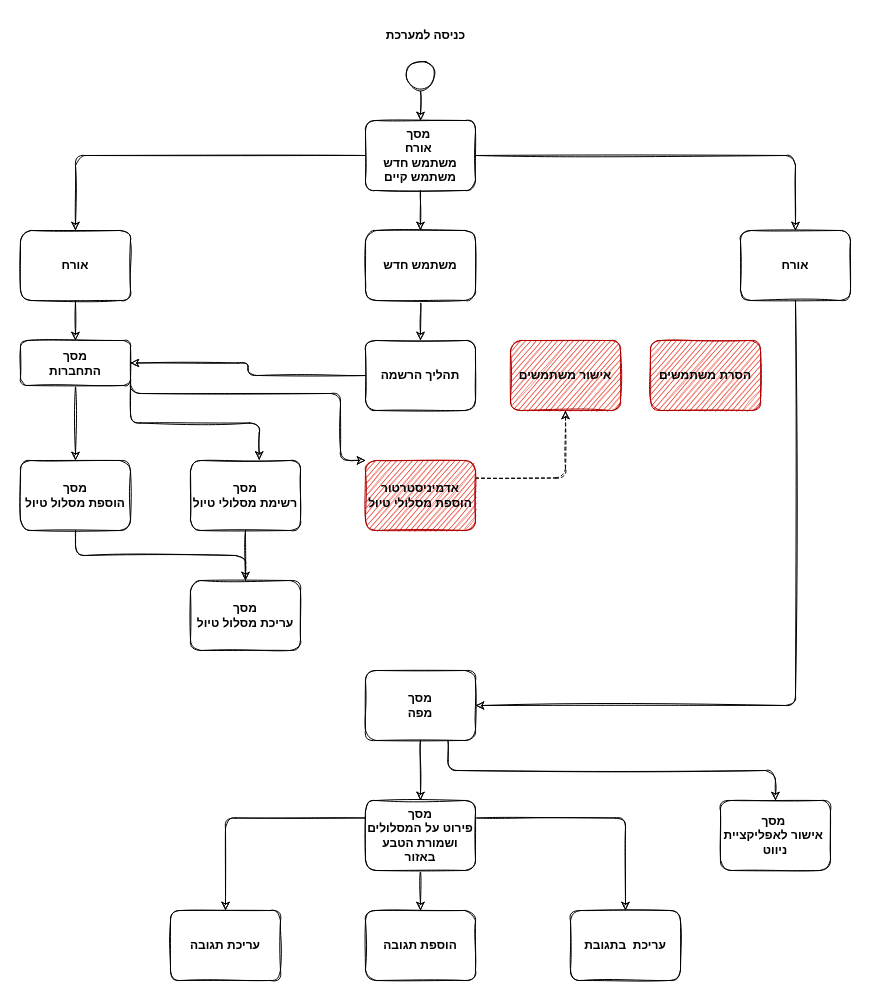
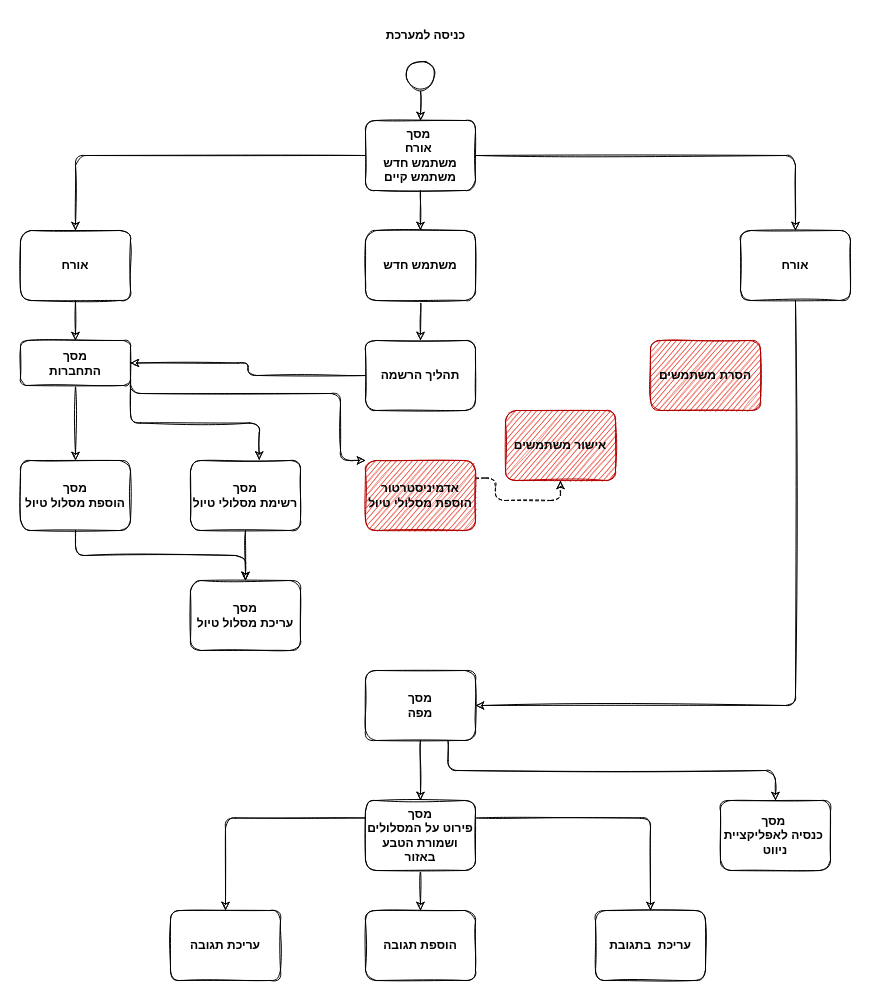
node "אישור משתמשים": moved (566, 376) -> (561, 446)
edge "מסך רשימת מסלולי טיול" -- "מסך עריכת מסלול טיול": arrowhead none -> classic
node "מסך אישור לאפליקציית ניווט": label "מסך אישור לאפליקציית ניווט" -> "מסך כנסיה לאפליקציית ניווט"
node "עריכת בתגובת": moved (626, 946) -> (651, 946)
